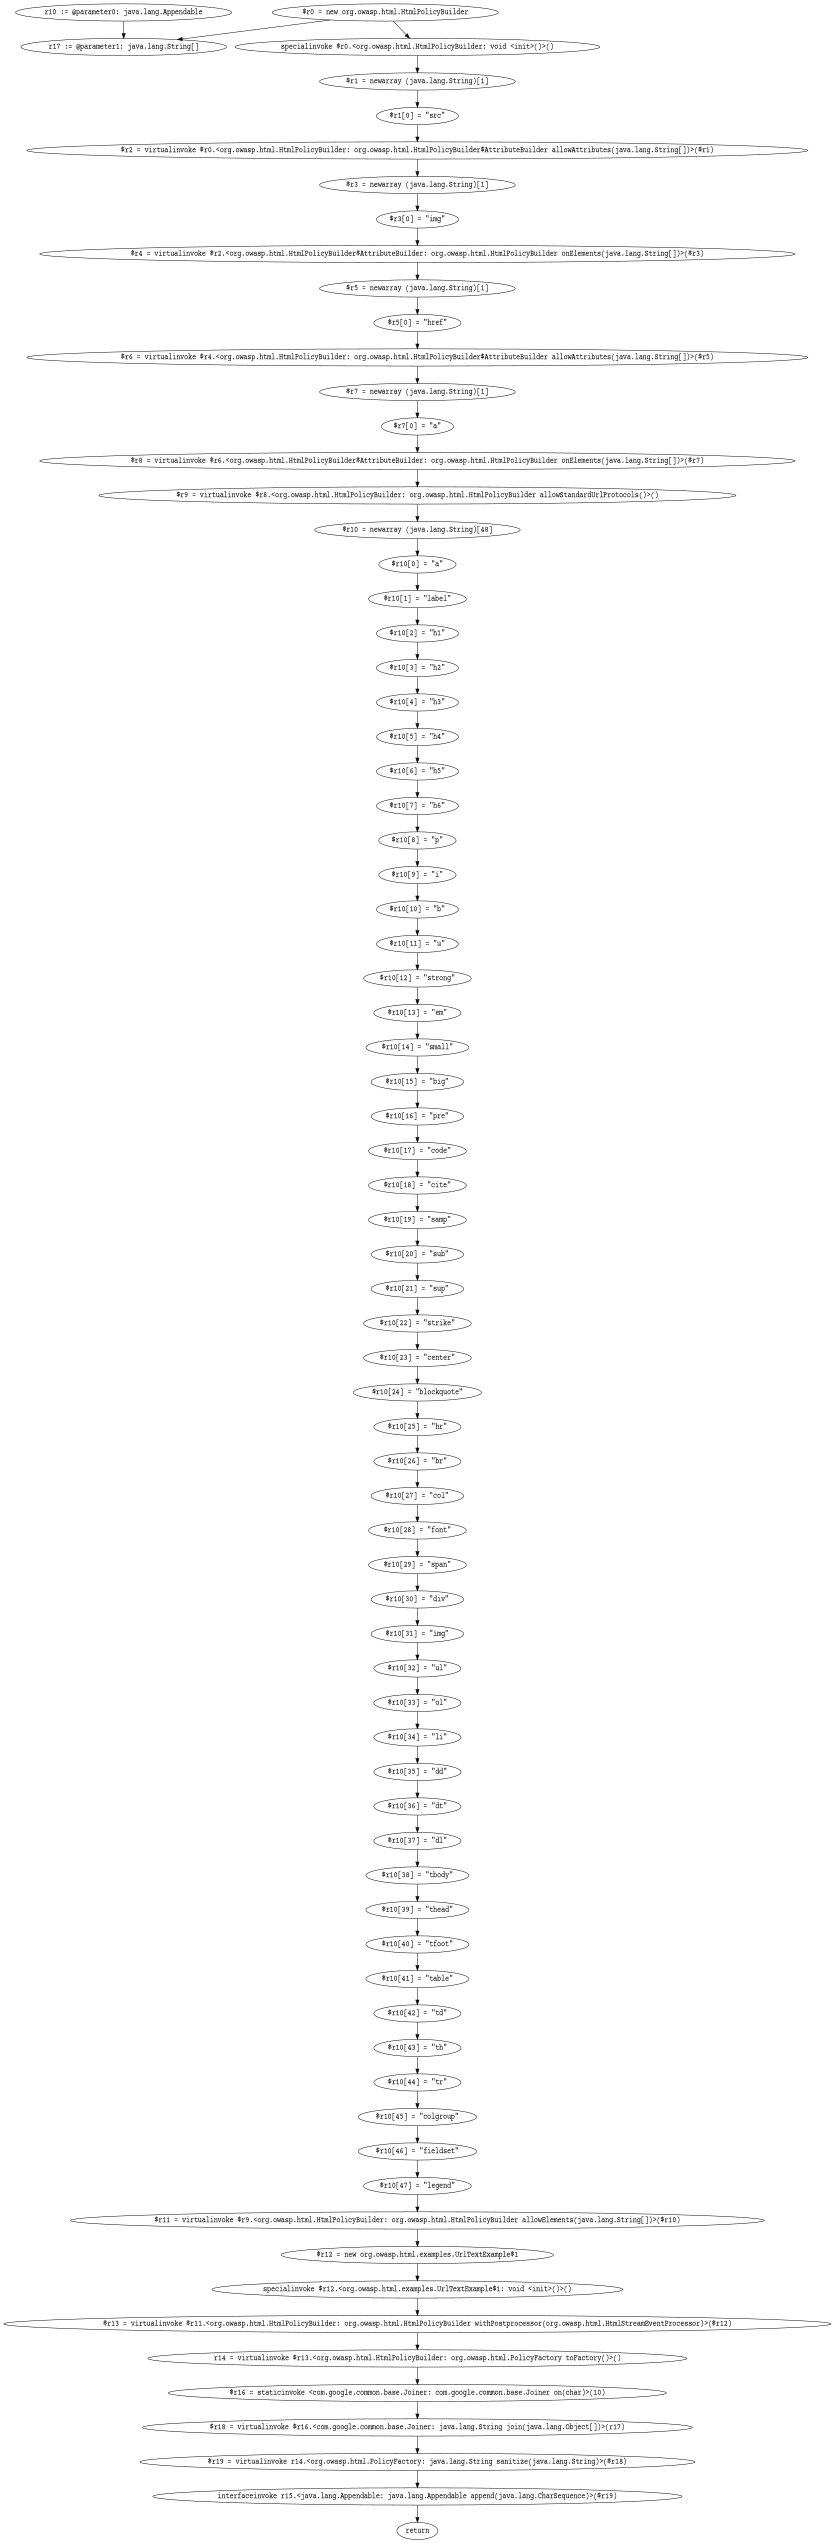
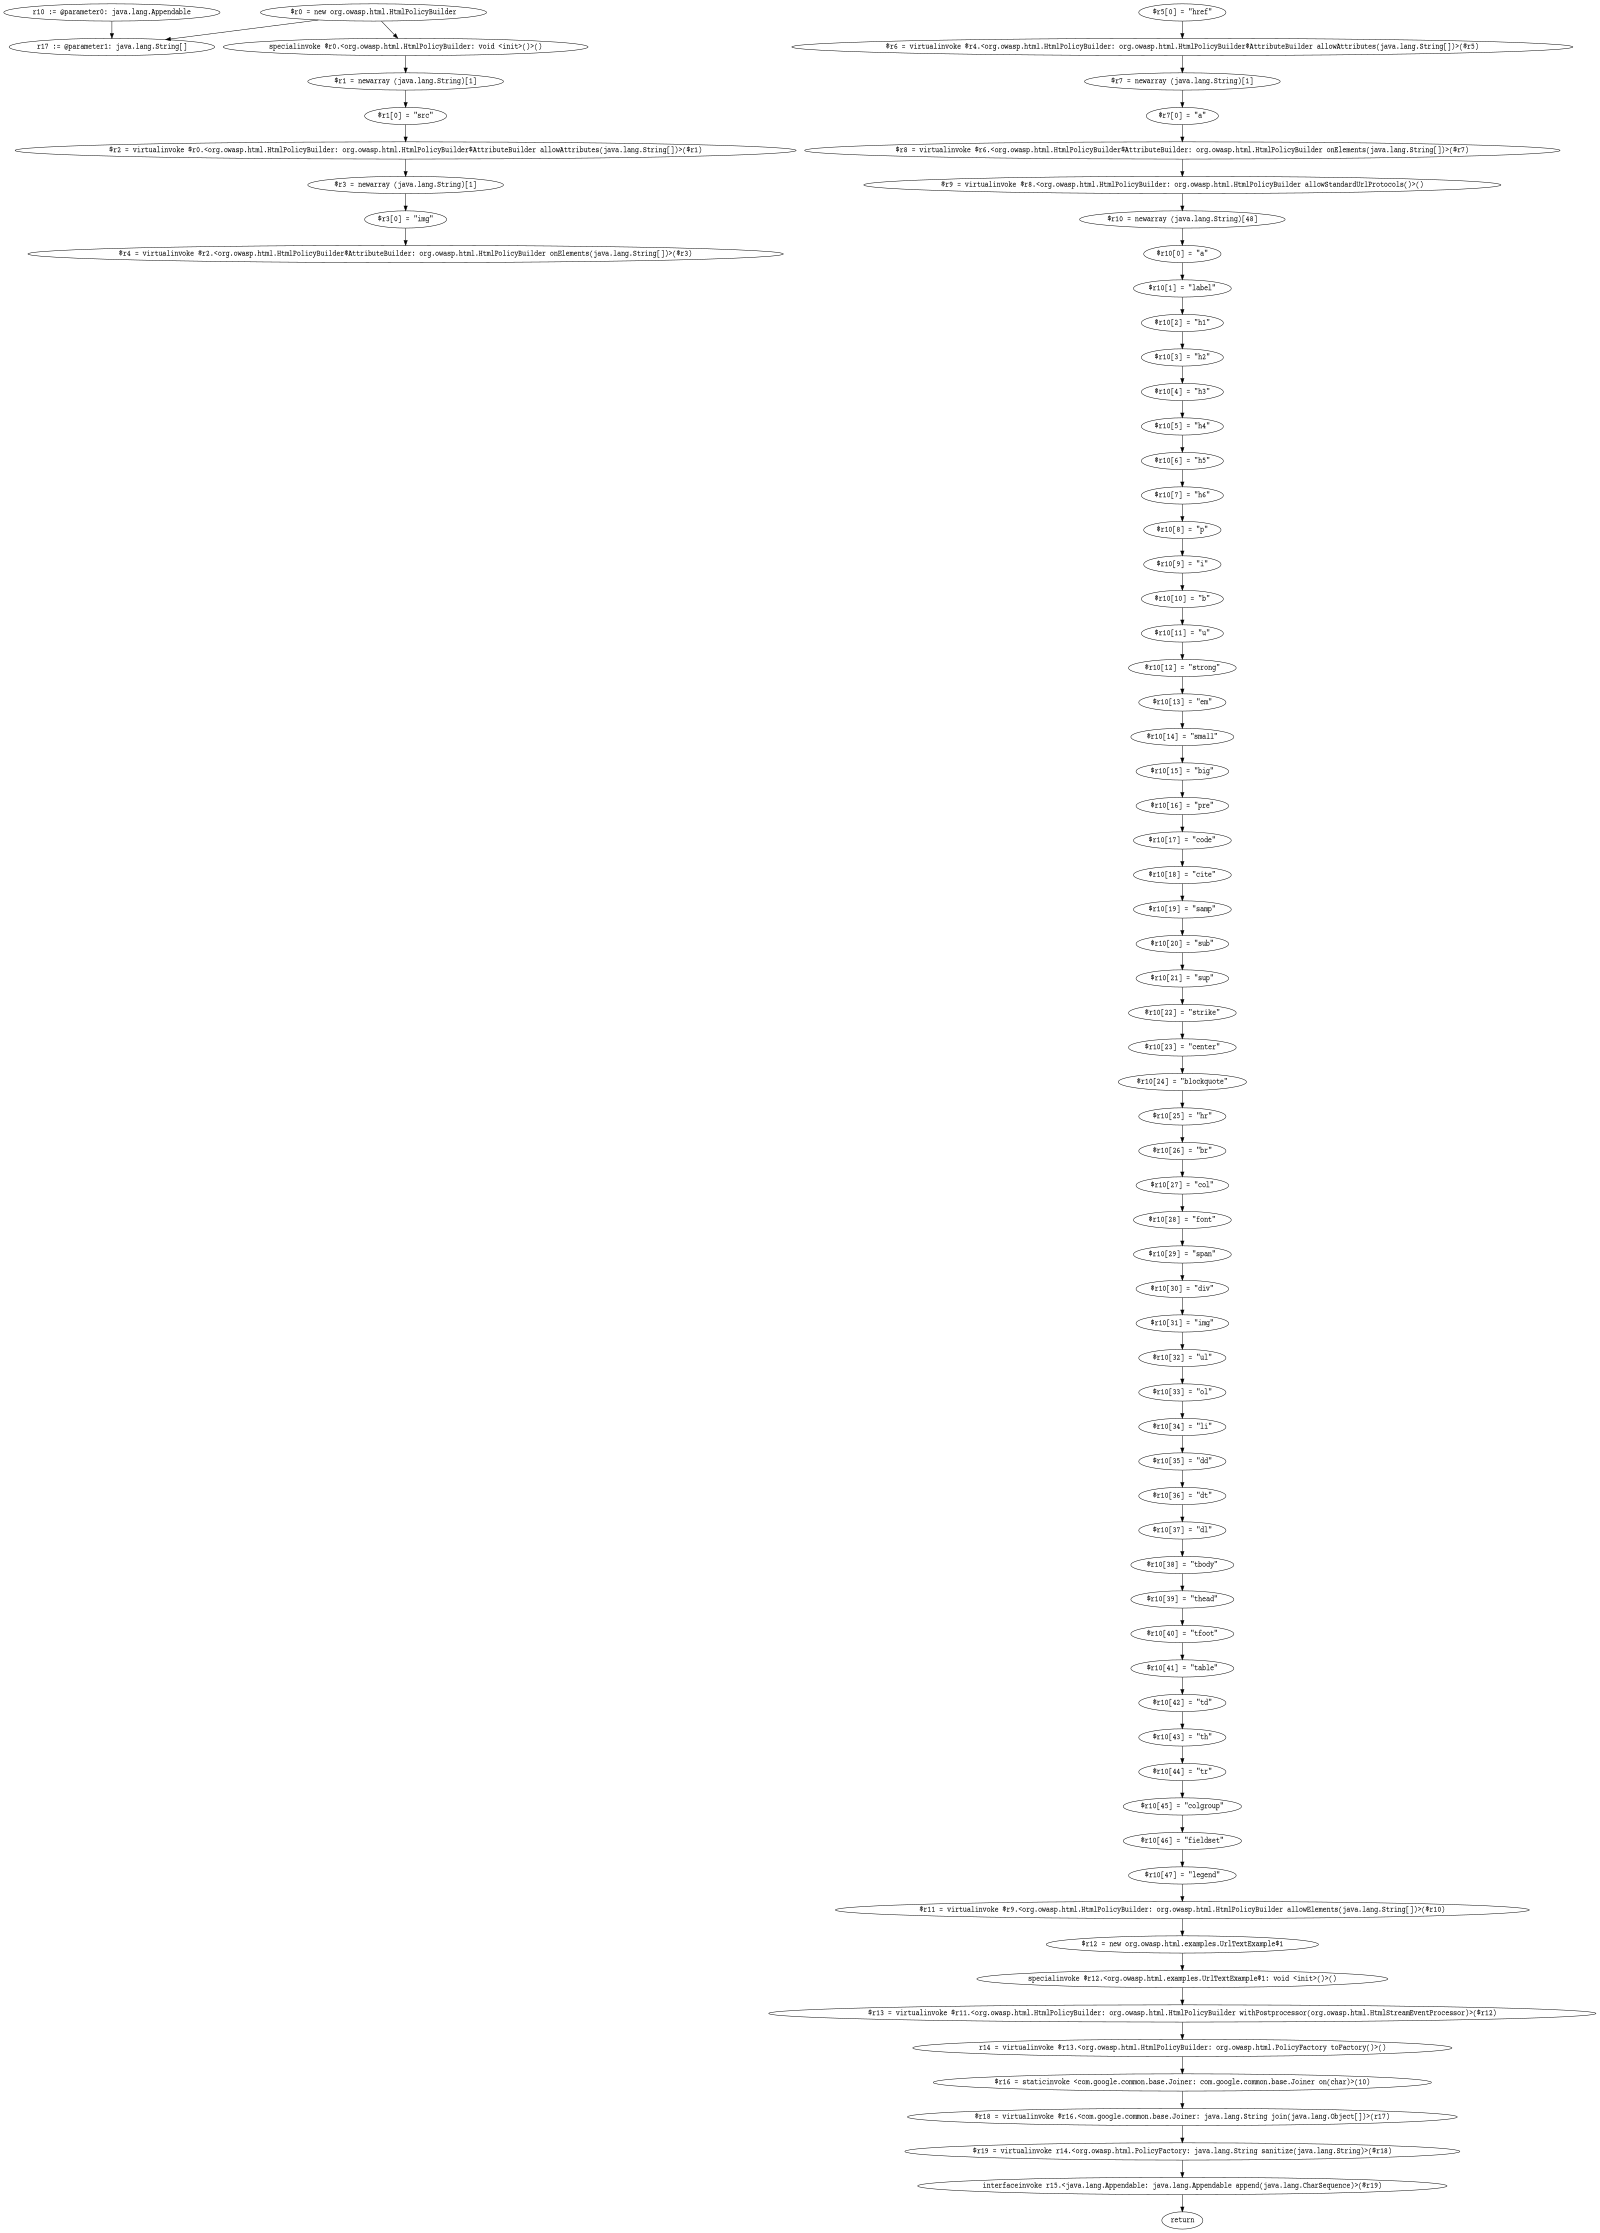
node "$r5 = newarray (java.lang.String)[1]": removed
